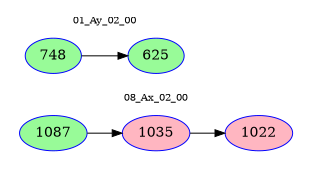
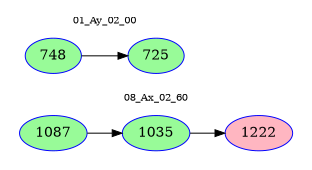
node "625": label "625" -> "725"
cluster "08_Ax_02_00": label "08_Ax_02_00" -> "08_Ax_02_60"
node "1035": fillcolor lightpink -> palegreen
node "1022": label "1022" -> "1222"
